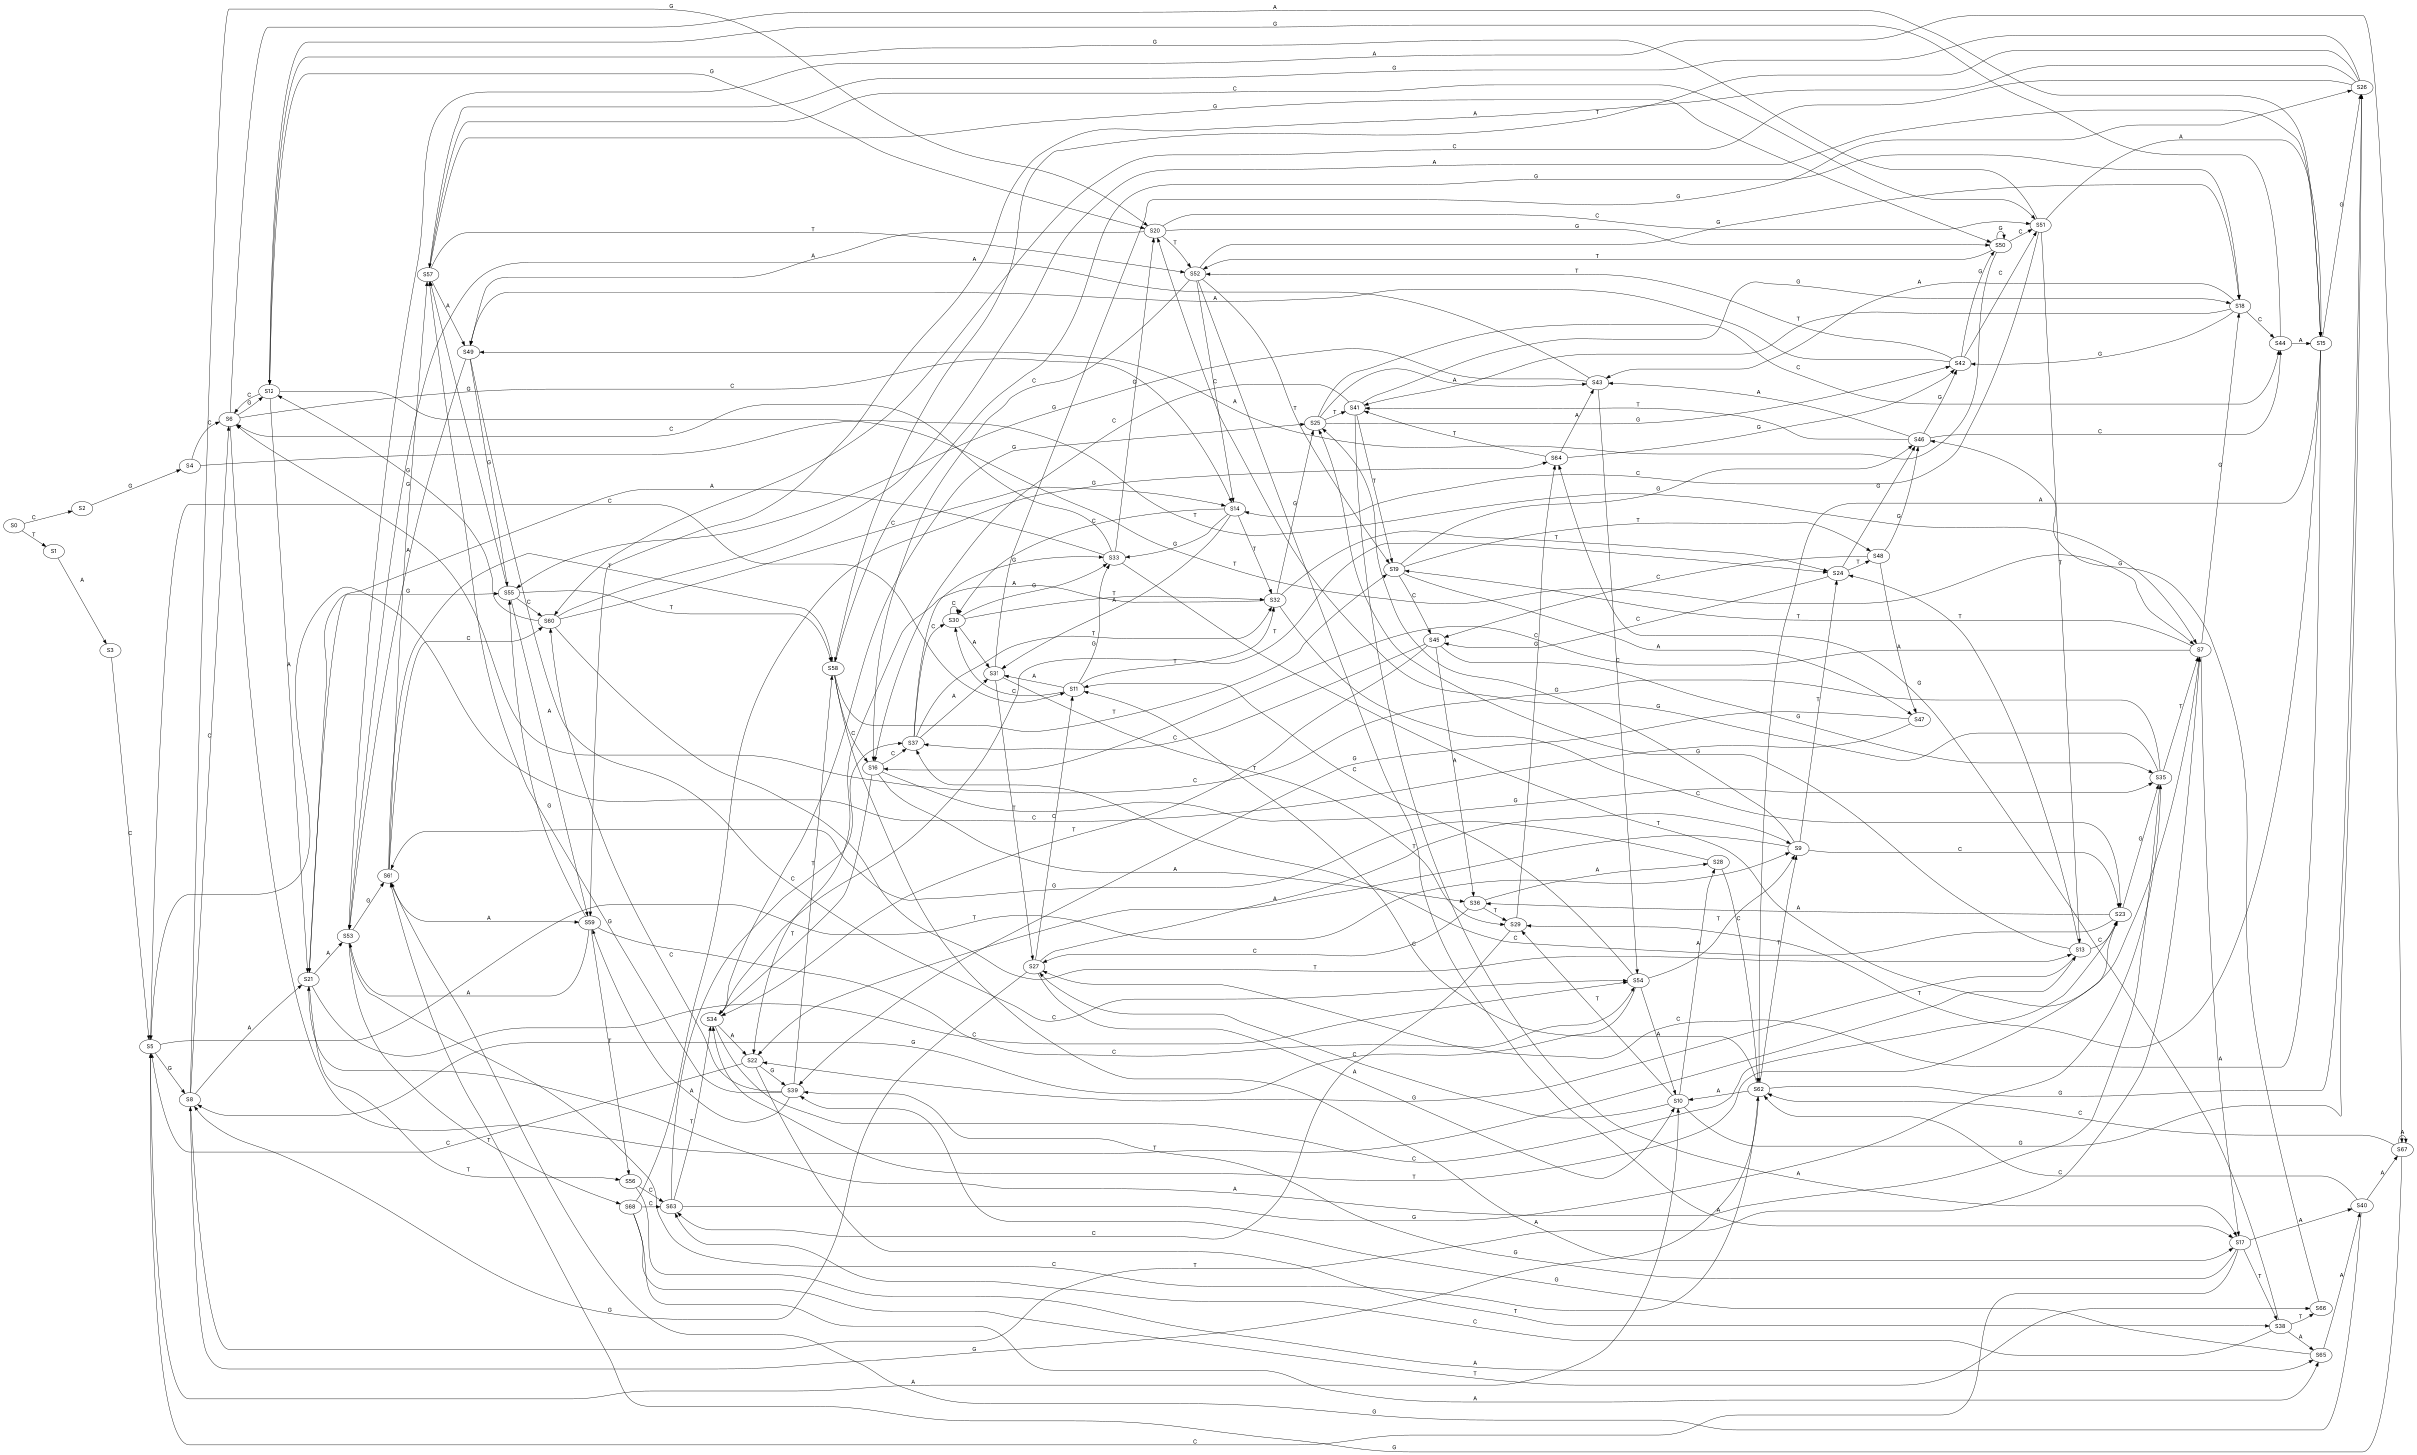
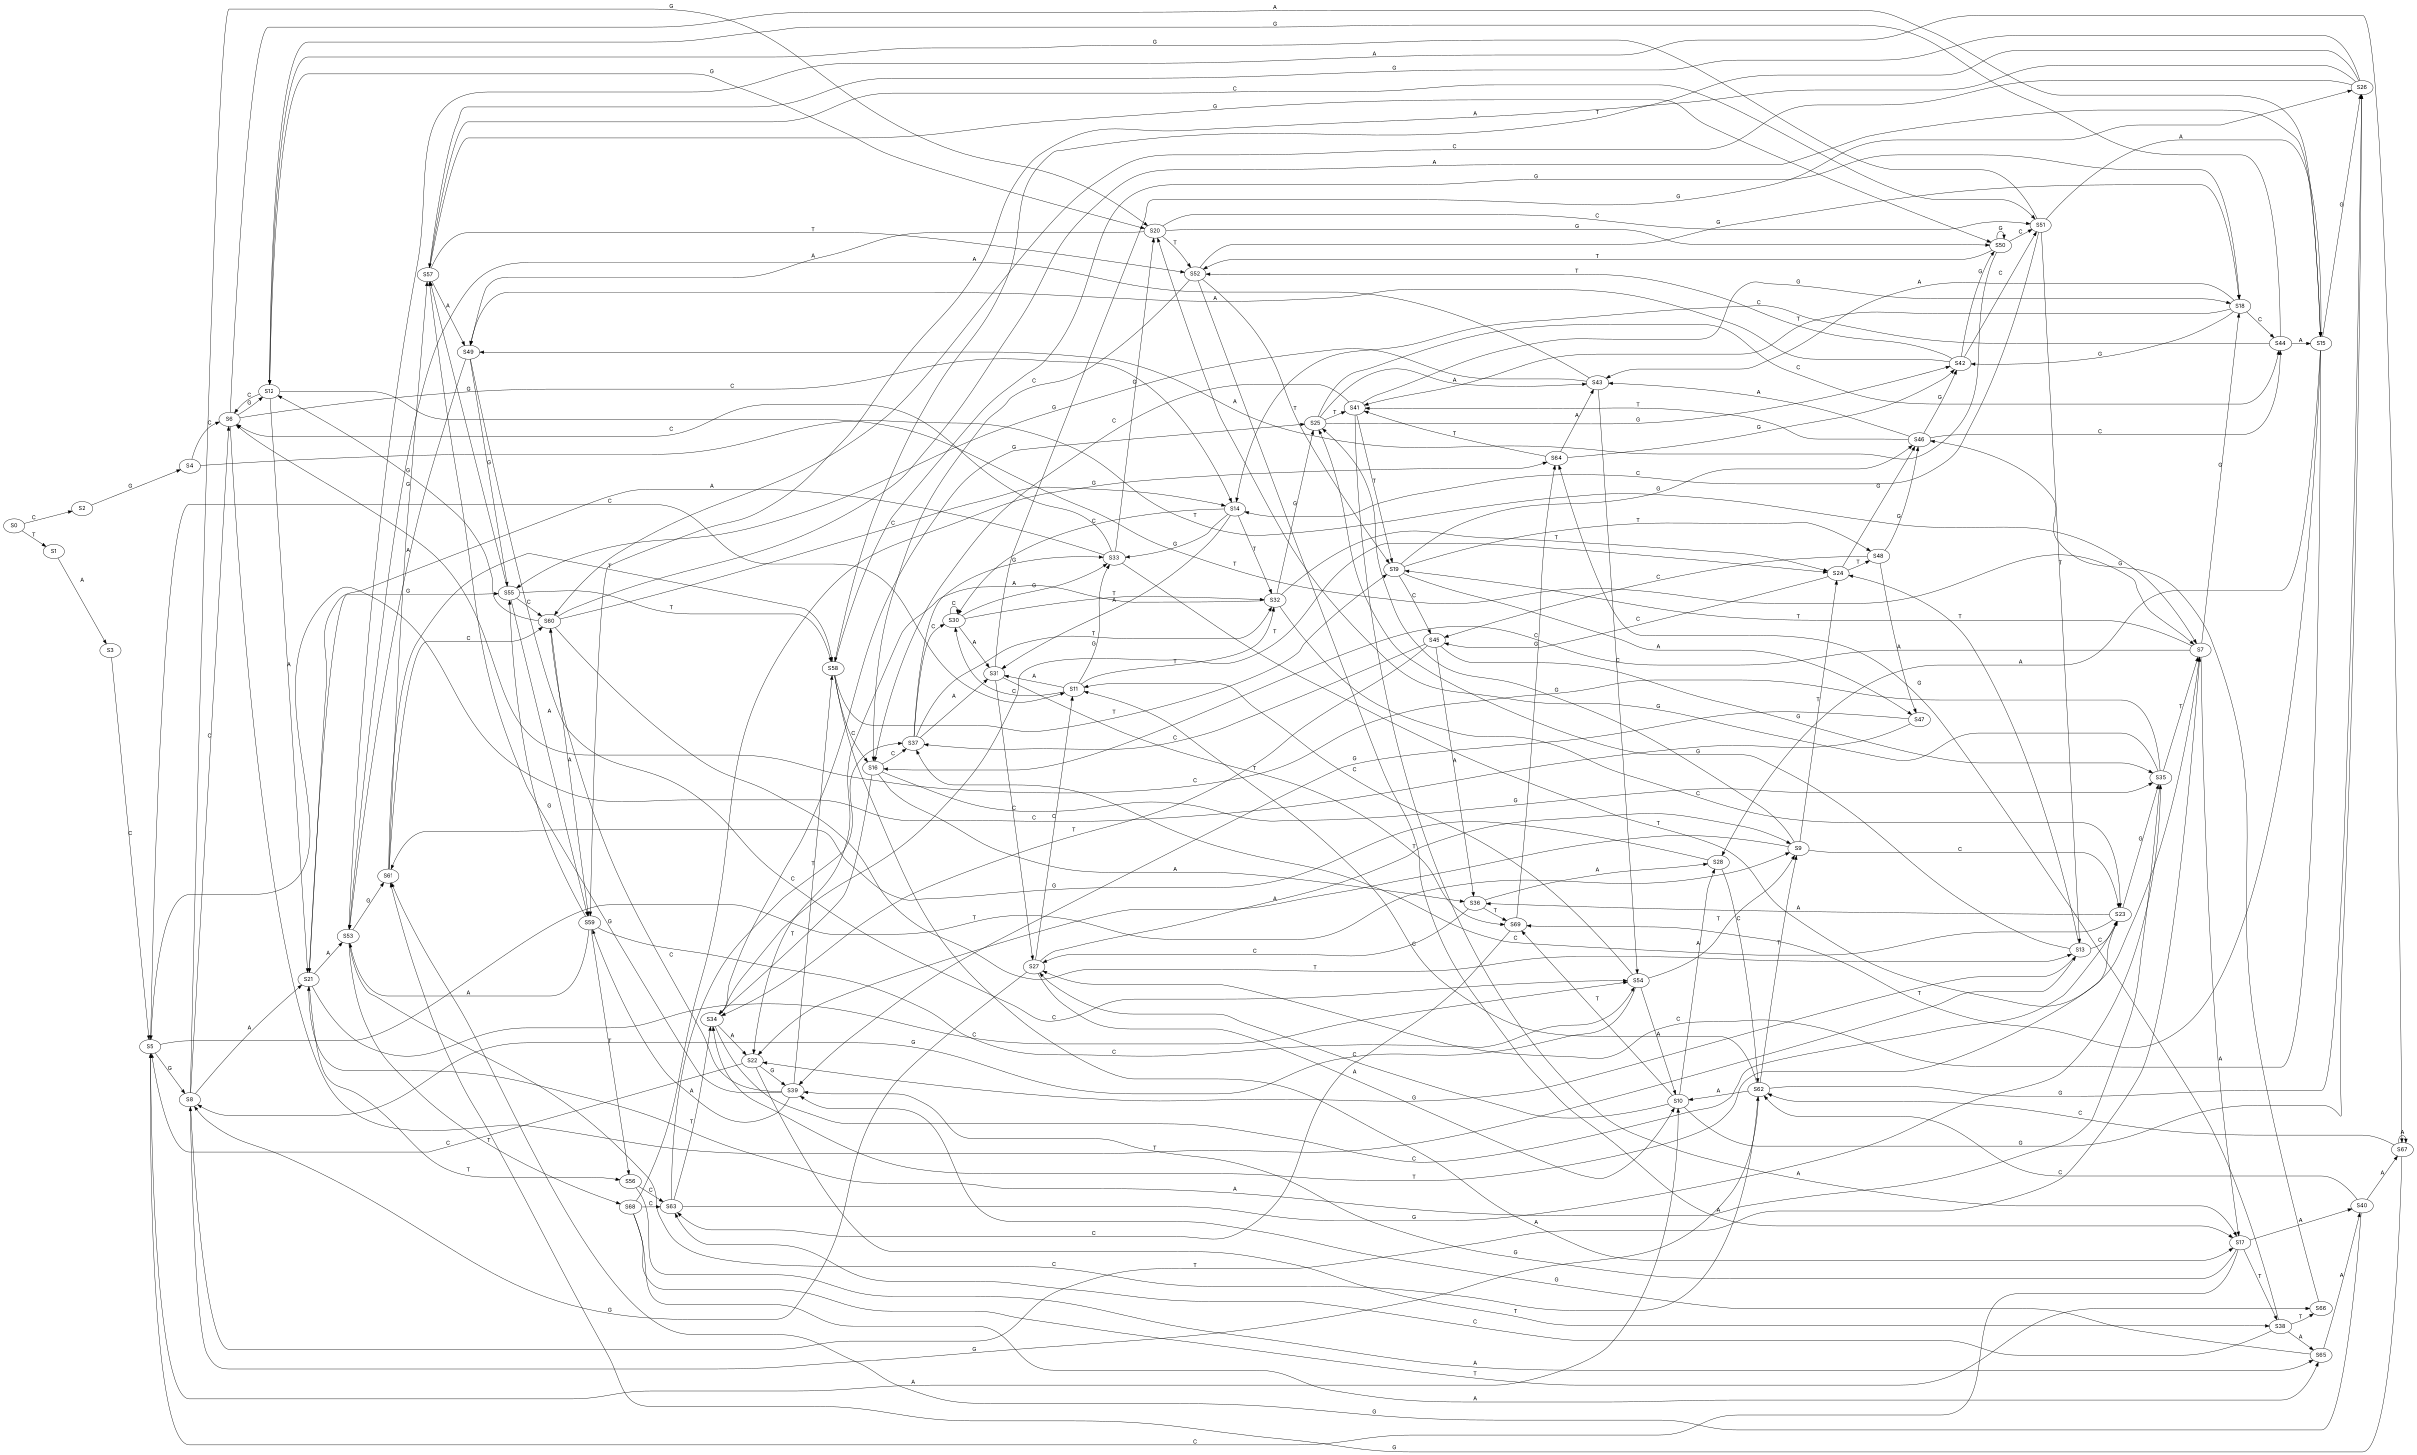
edge "S52" -> "S14": now "S44" -> "S14"
edge "S15" -> "S62": now "S15" -> "S28"
edge "S31" -> "S27": label "T" -> "C"
edge "S61" -> "S59": now "S60" -> "S59"
node "S29": label "S29" -> "S69"
